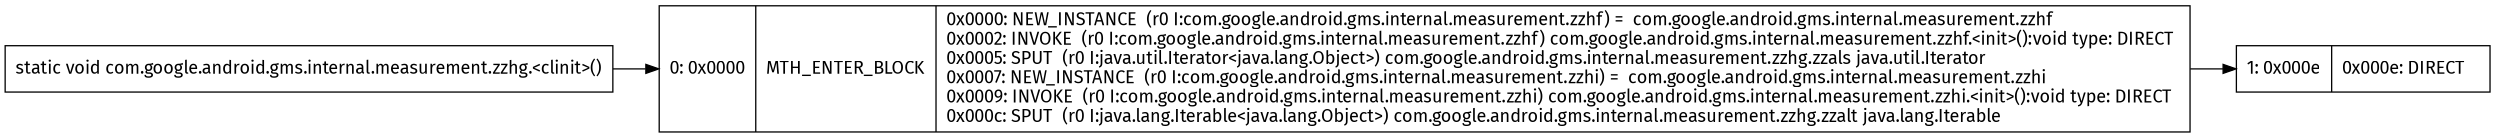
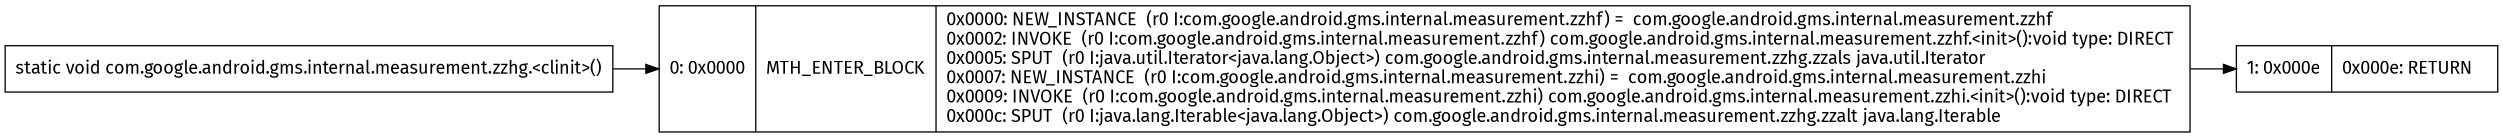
node "1: 0x000e": text "0x000e: DIRECT" -> "0x000e: RETURN"
